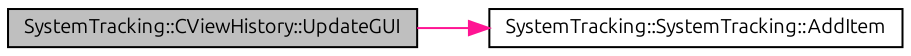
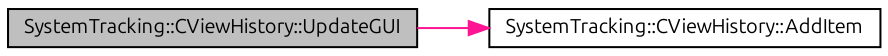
node "SystemTracking::SystemTracking::AddItem": label "SystemTracking::SystemTracking::AddItem" -> "SystemTracking::CViewHistory::AddItem"
